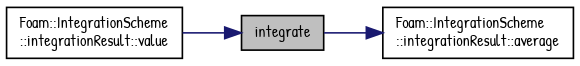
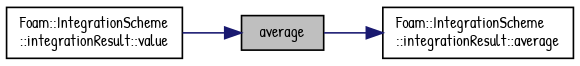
node "integrate": label "integrate" -> "average"
